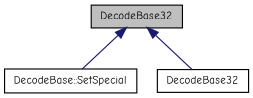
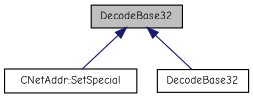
node "DecodeBase::SetSpecial": label "DecodeBase::SetSpecial" -> "CNetAddr::SetSpecial"
